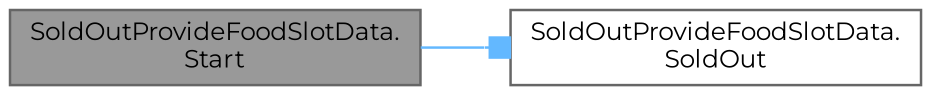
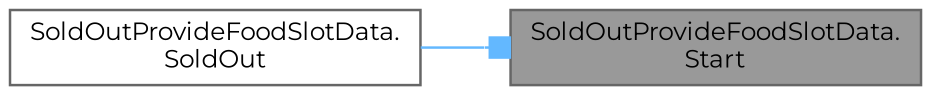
edge "SoldOutProvideFoodSlotData. Start" -> "SoldOutProvideFoodSlotData. SoldOut": reversed
